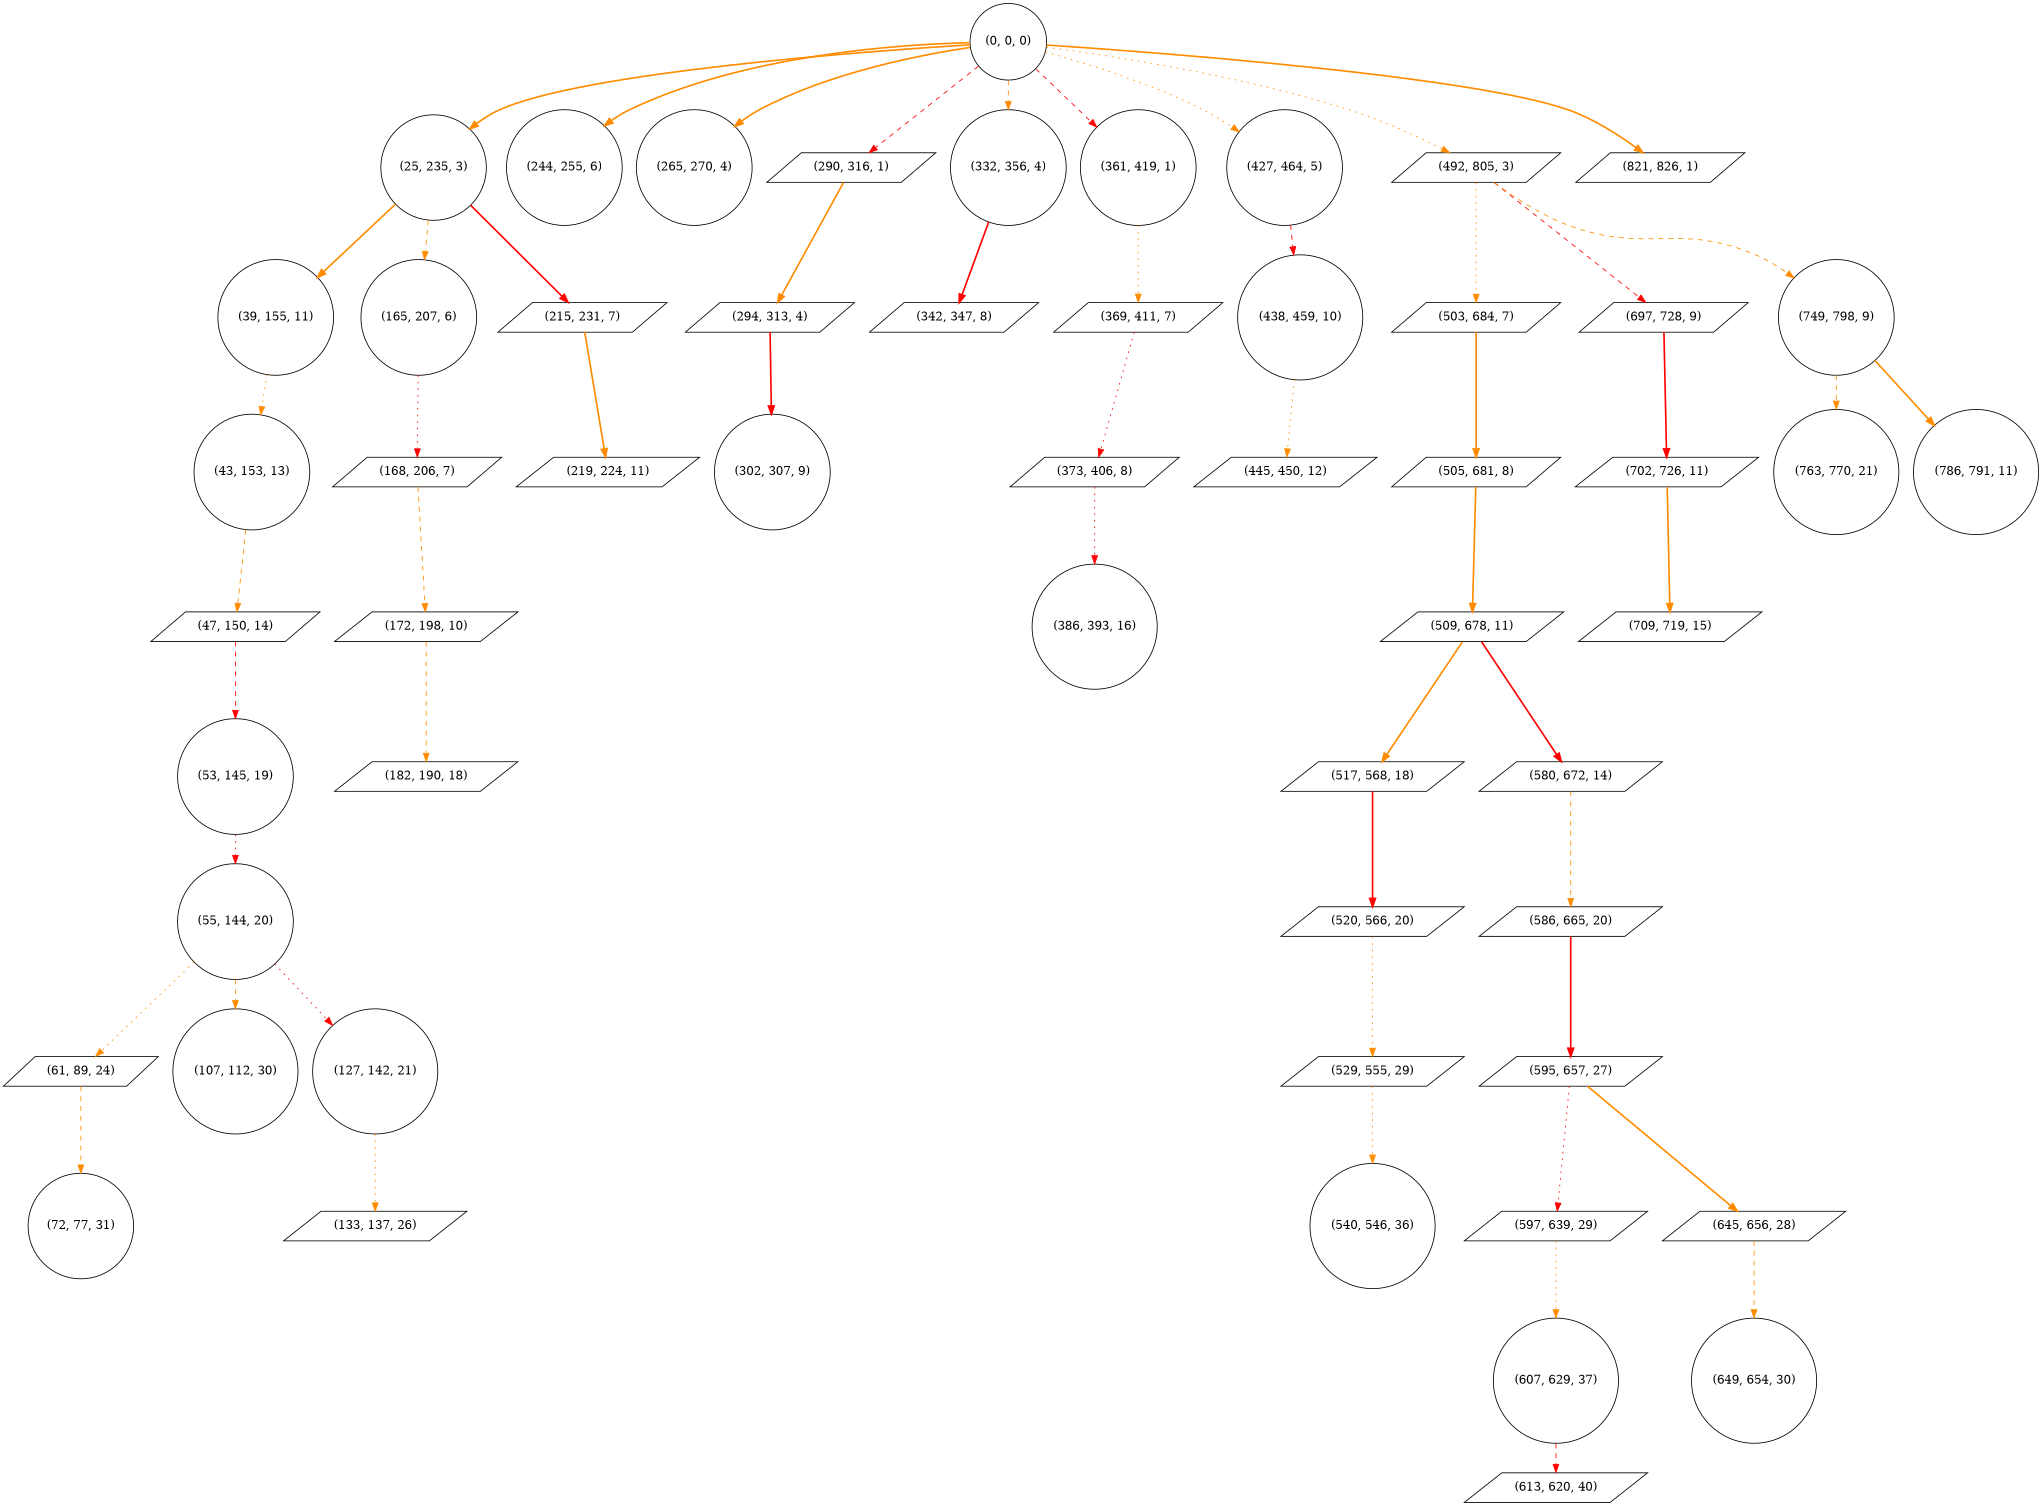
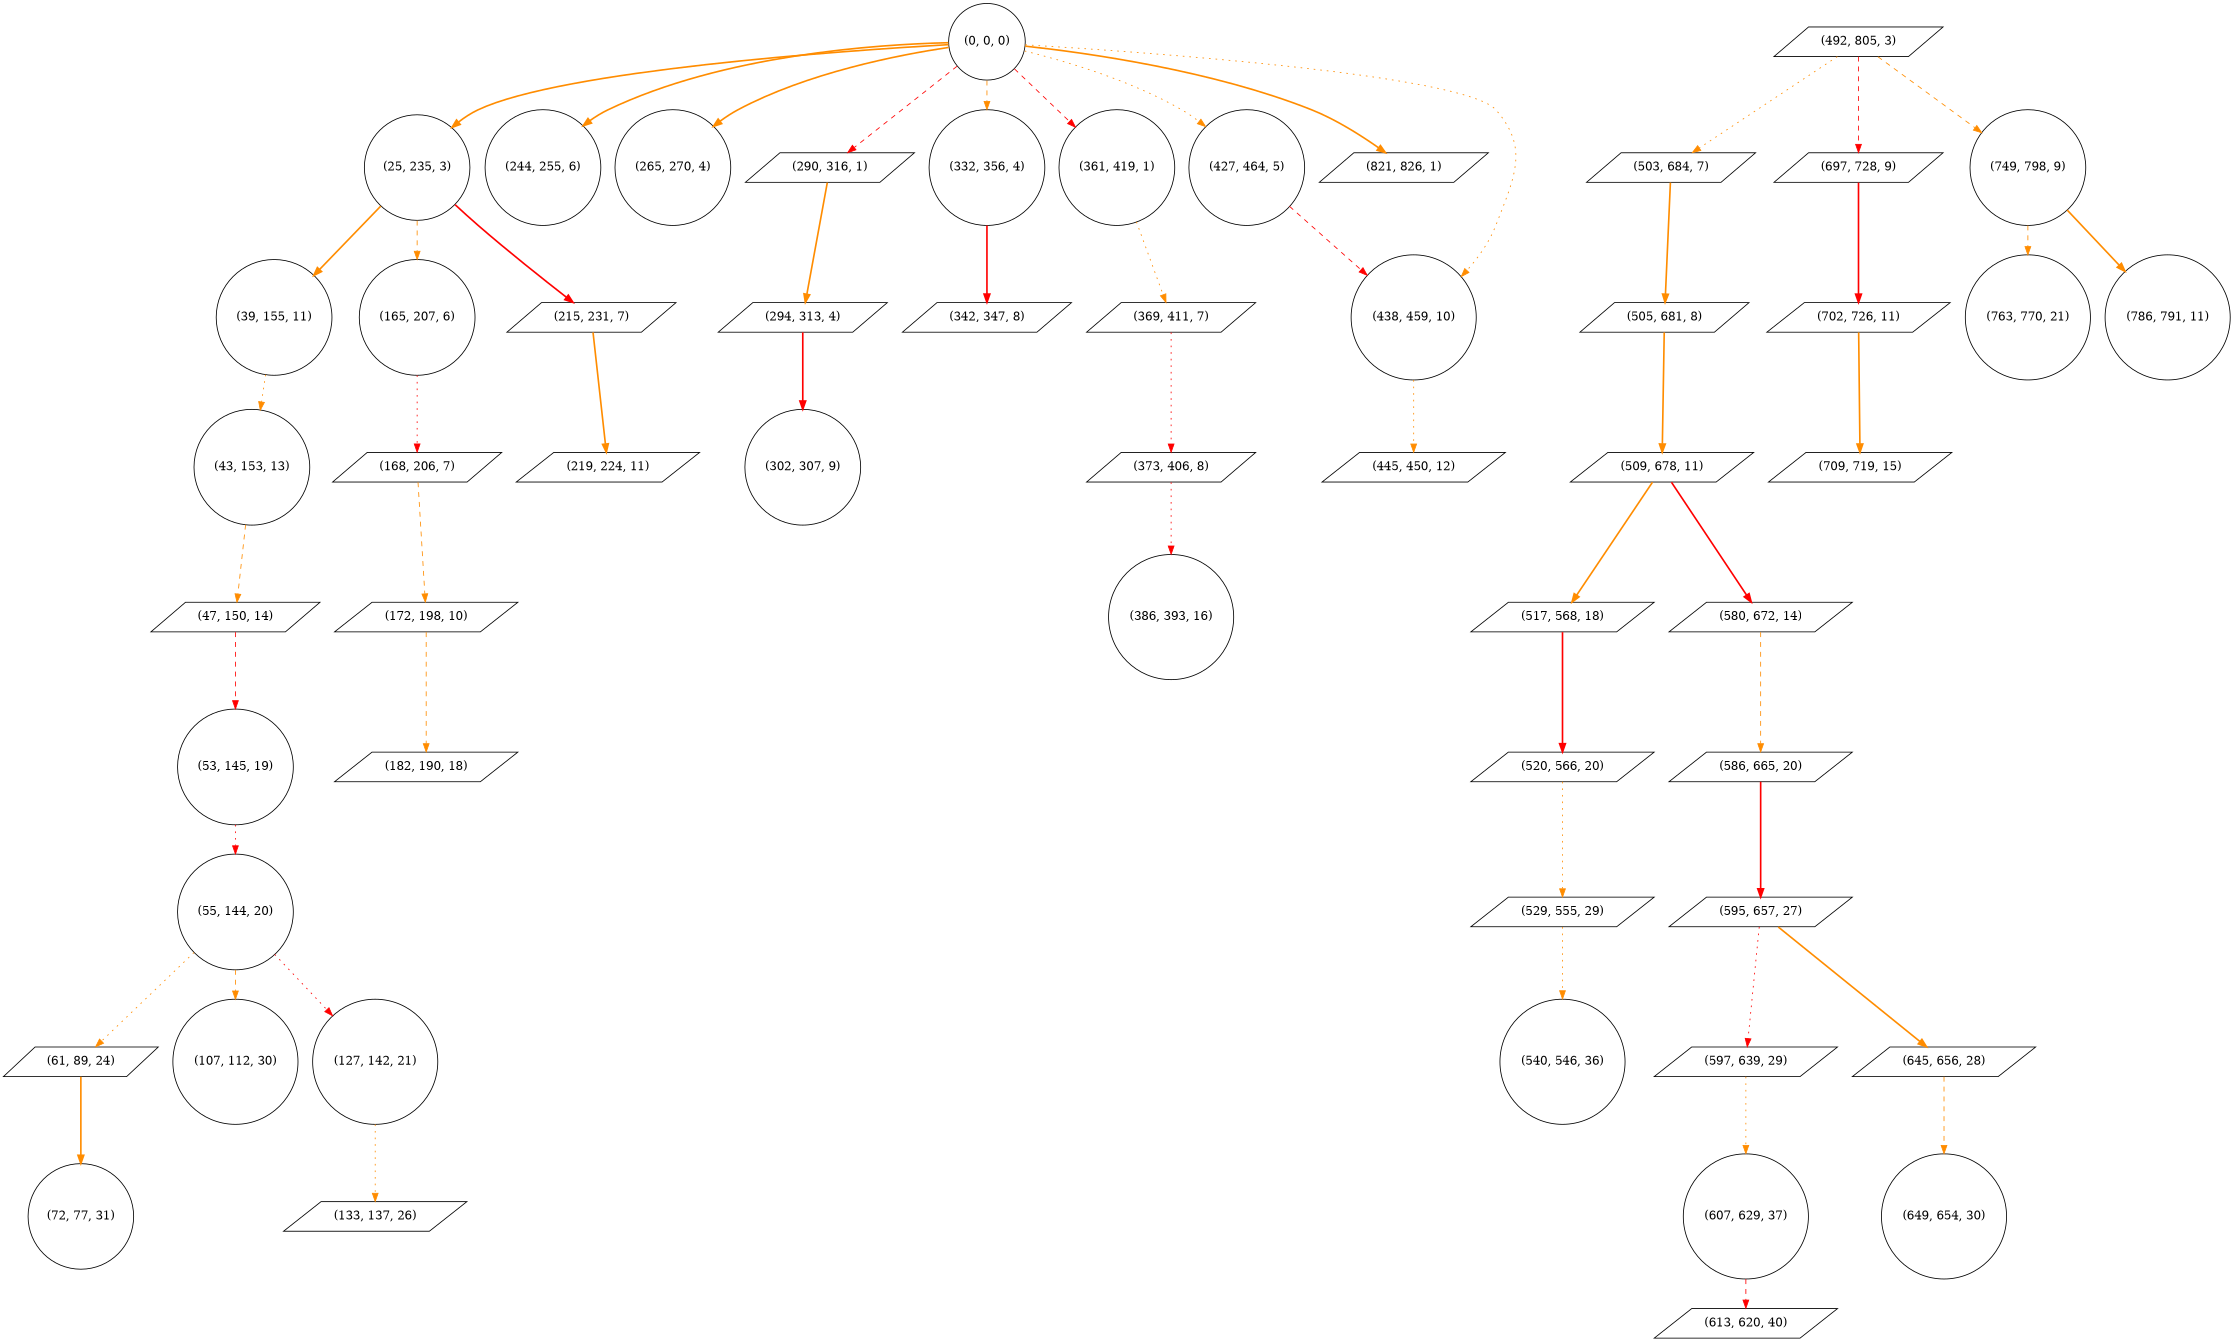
edge "(0, 0, 0)" -> "(492, 805, 3)": now "(0, 0, 0)" -> "(438, 459, 10)"
edge "(61, 89, 24)" -> "(72, 77, 31)": style dashed -> bold
